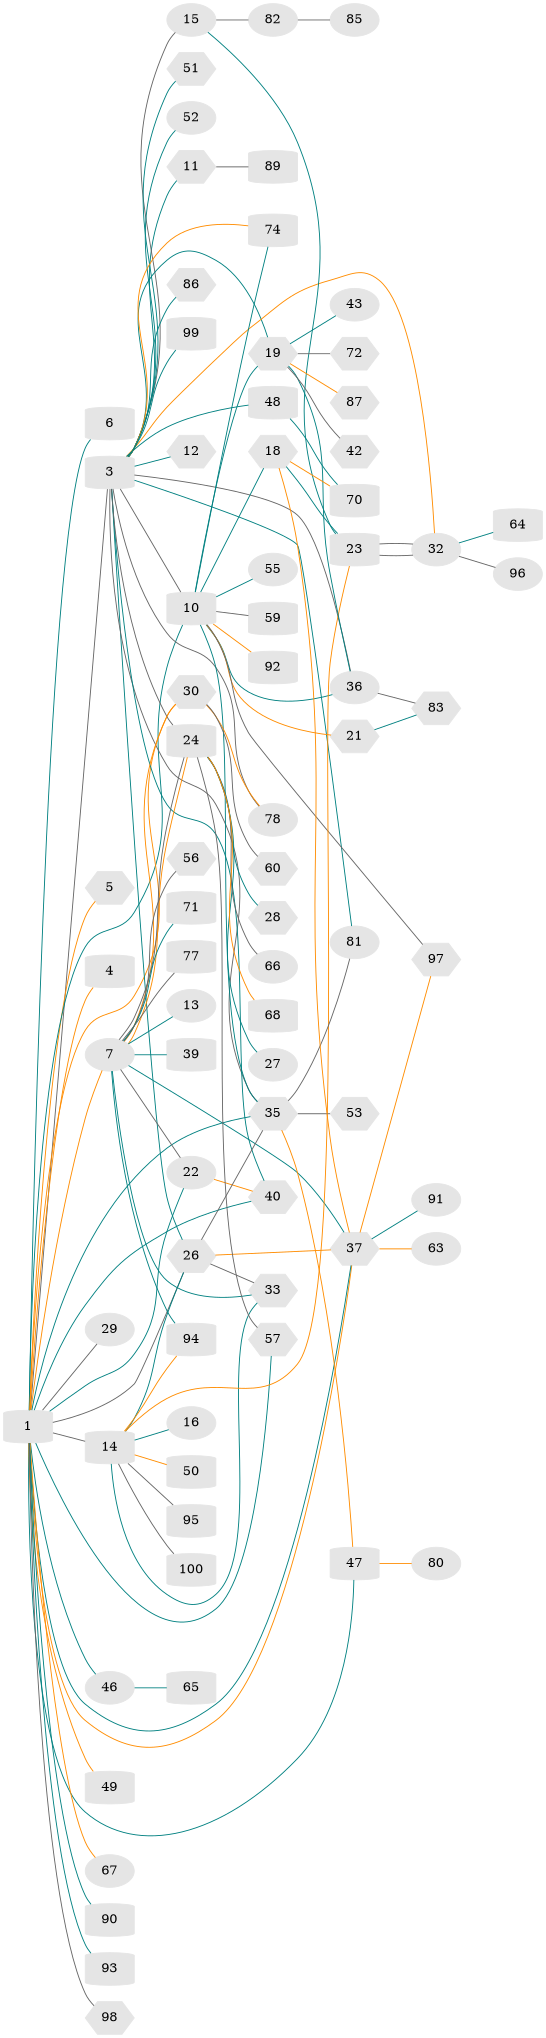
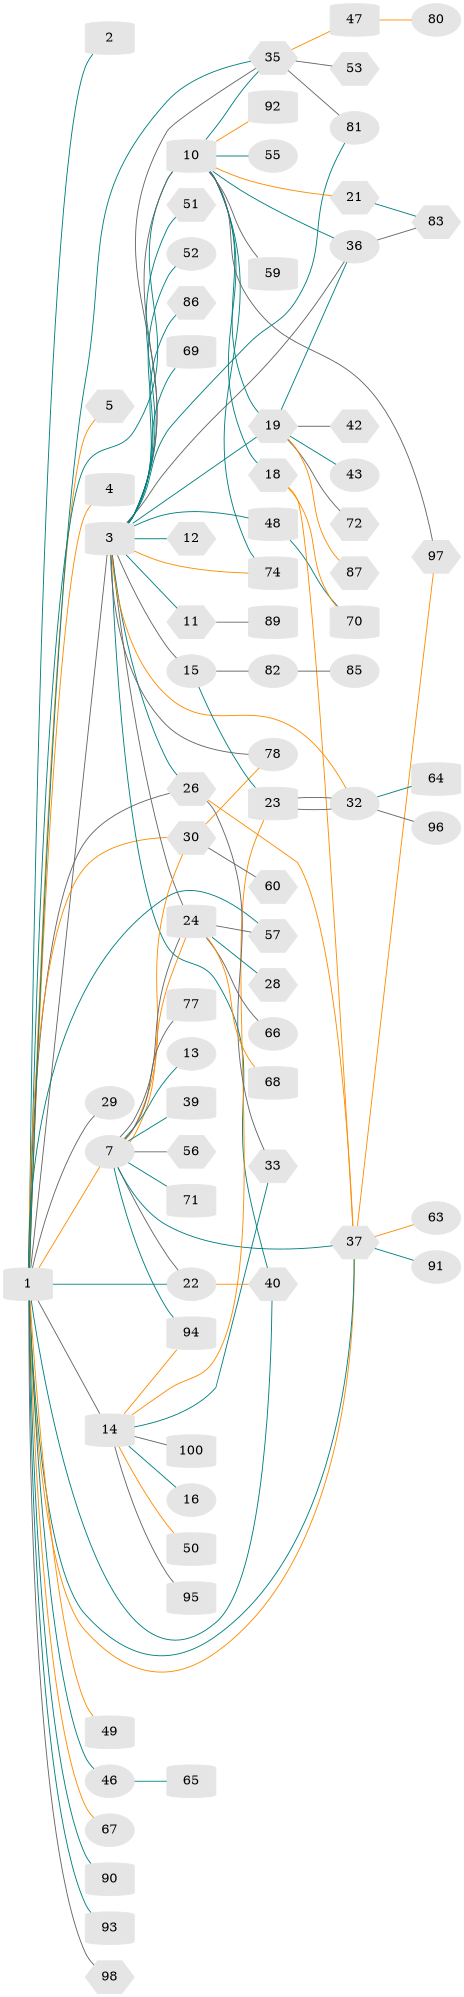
node "99": label "99" -> "69"
node "6": label "6" -> "2"
edge "18" -- "23": removed
node "27": removed
edge "35" -- "26": removed
edge "7" -- "33": removed
edge "26" -- "14": removed
edge "1" -- "47": removed
